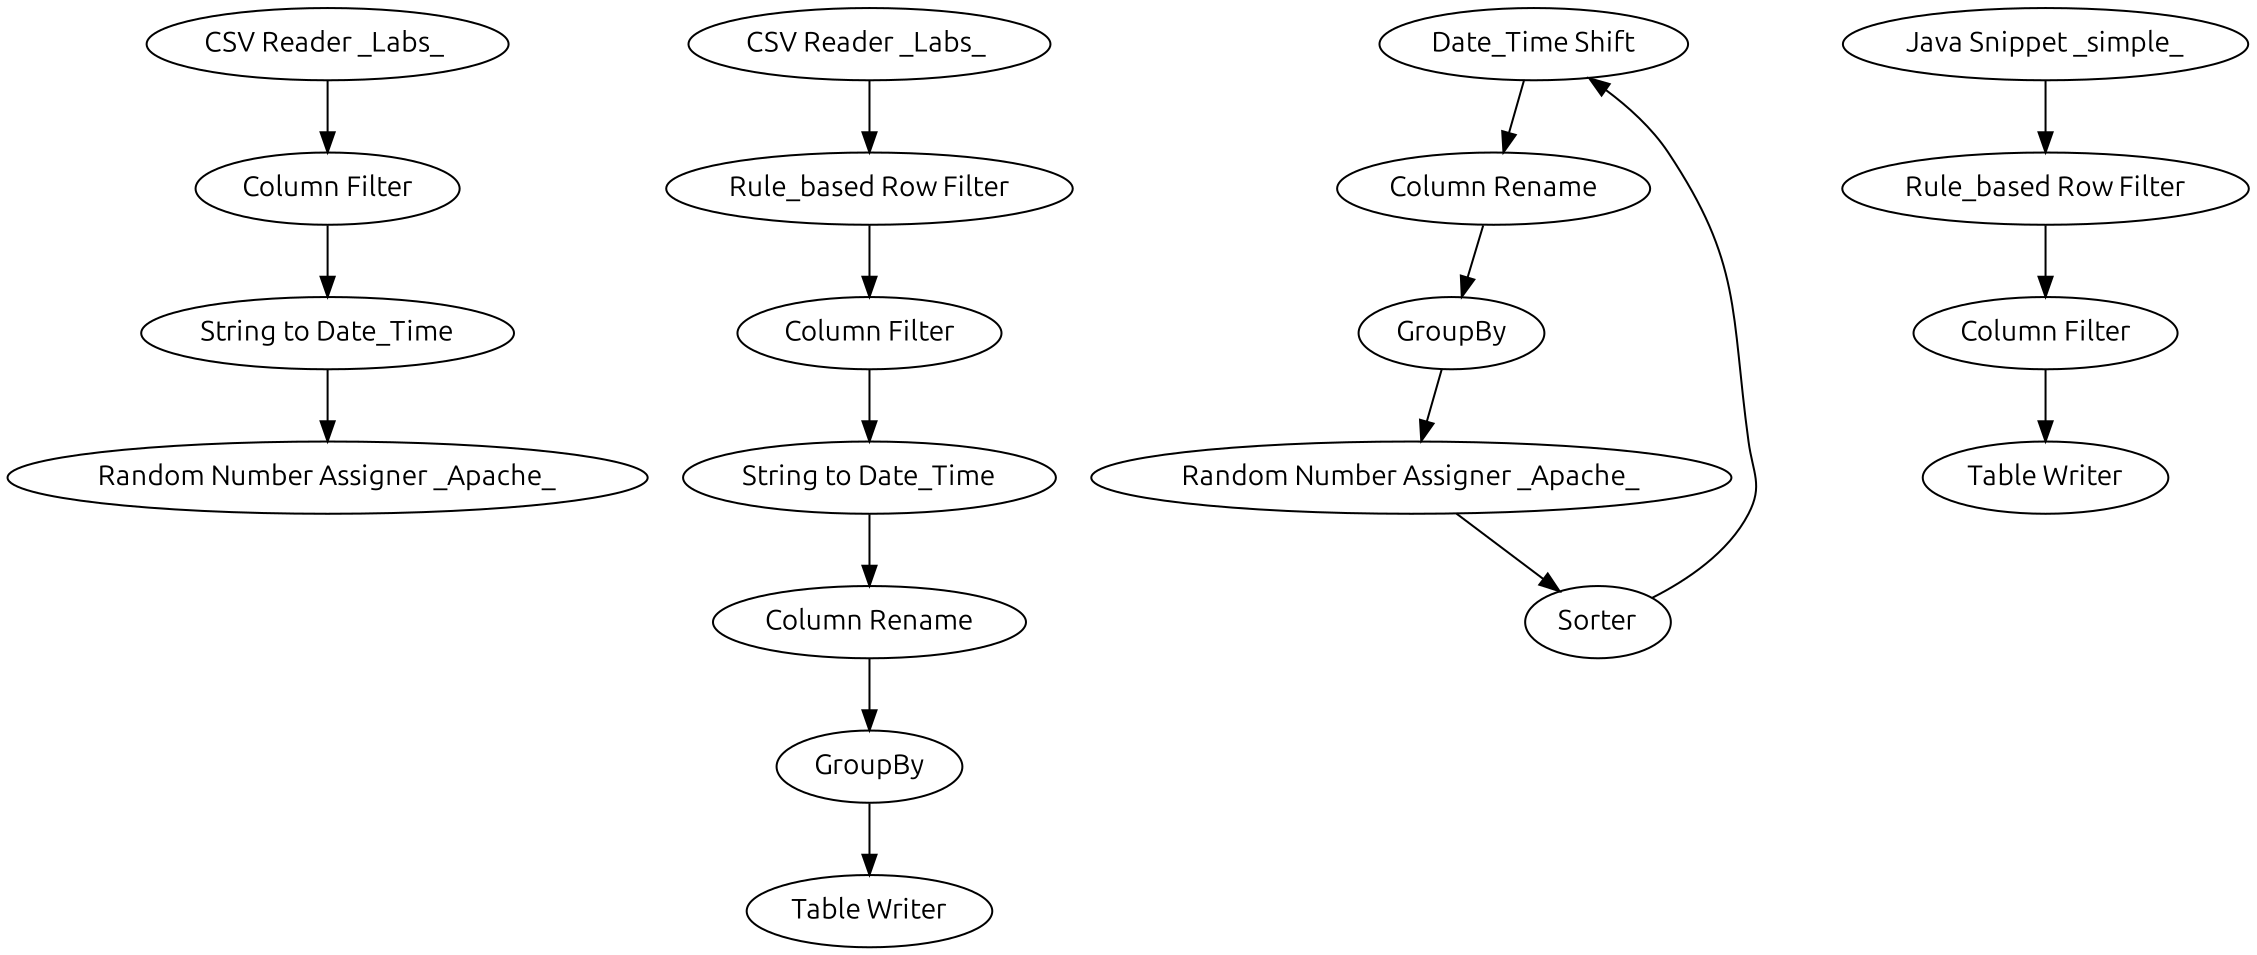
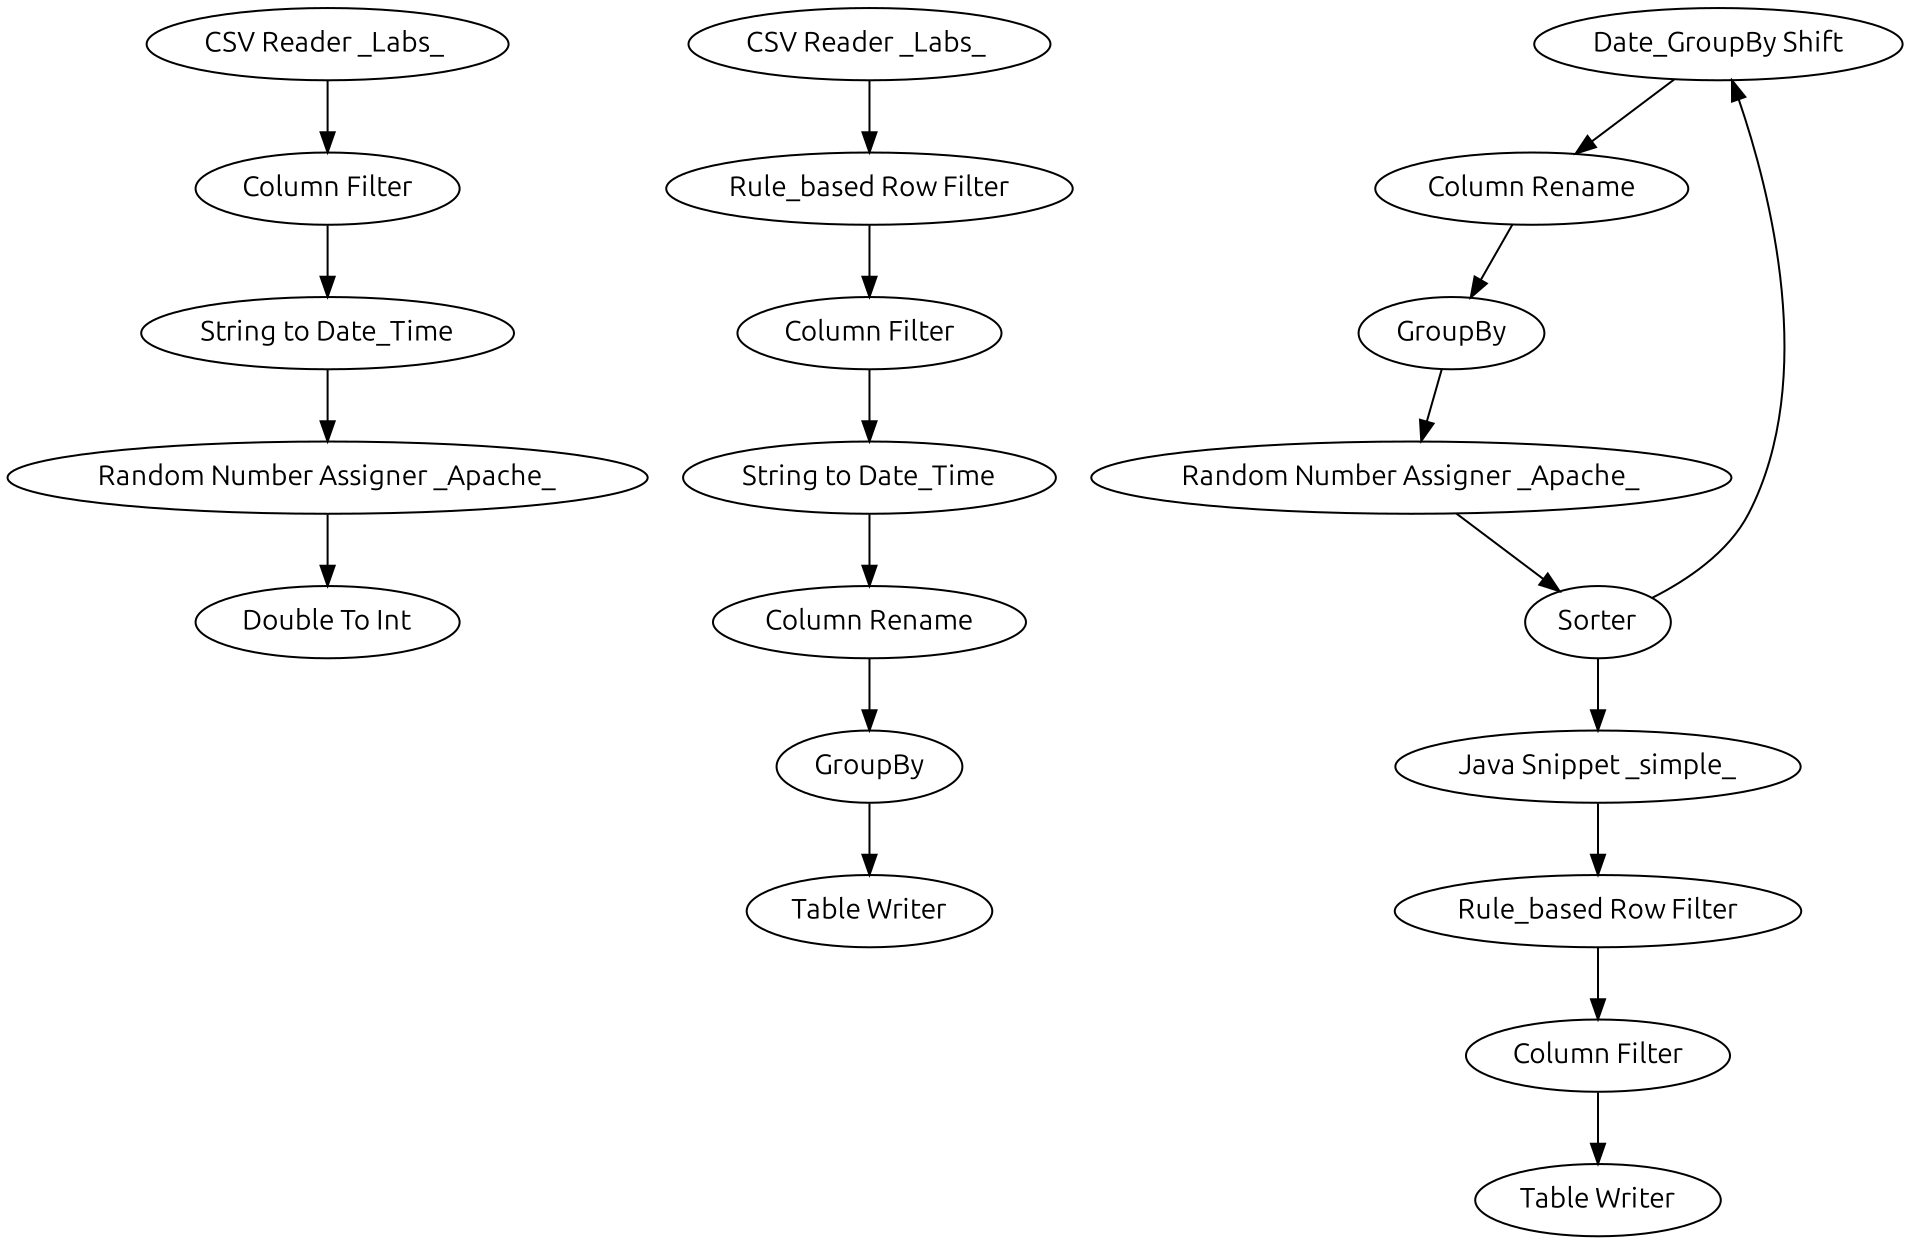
node "Date_Time Shift": label "Date_Time Shift" -> "Date_GroupBy Shift"
node "Double To Int": added
edge "Sorter" -> "Java Snippet _simple_": added
